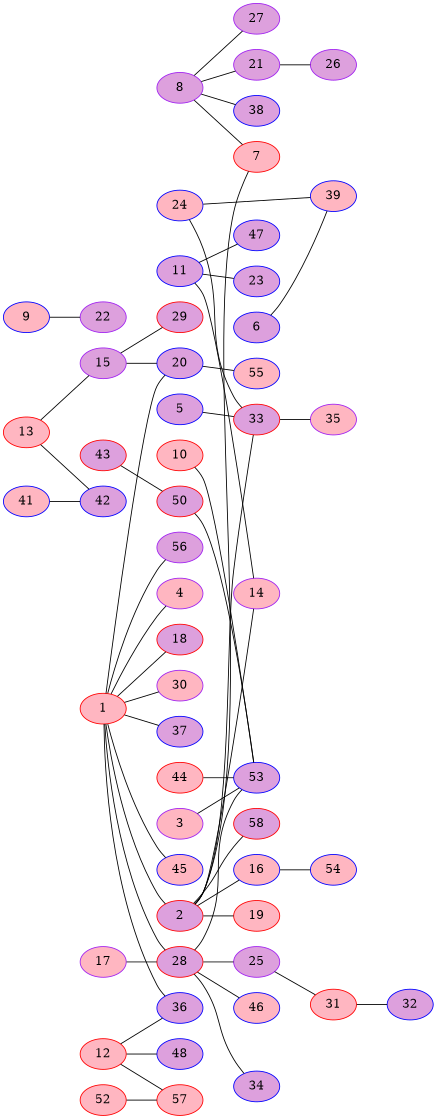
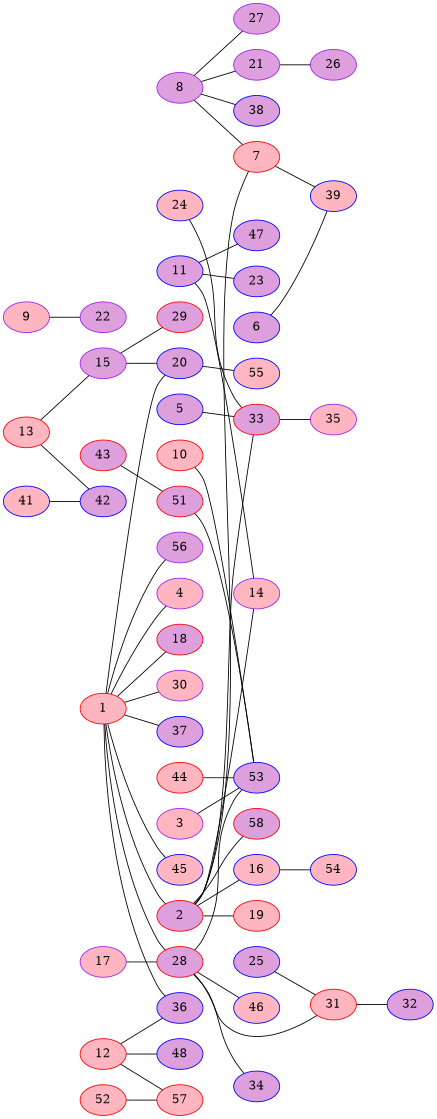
edge "39" -- "24": now "39" -- "7"
node "9": color blue -> purple
node "50": label "50" -> "51"
edge "28" -- "25": now "28" -- "31"
node "25": color purple -> blue
